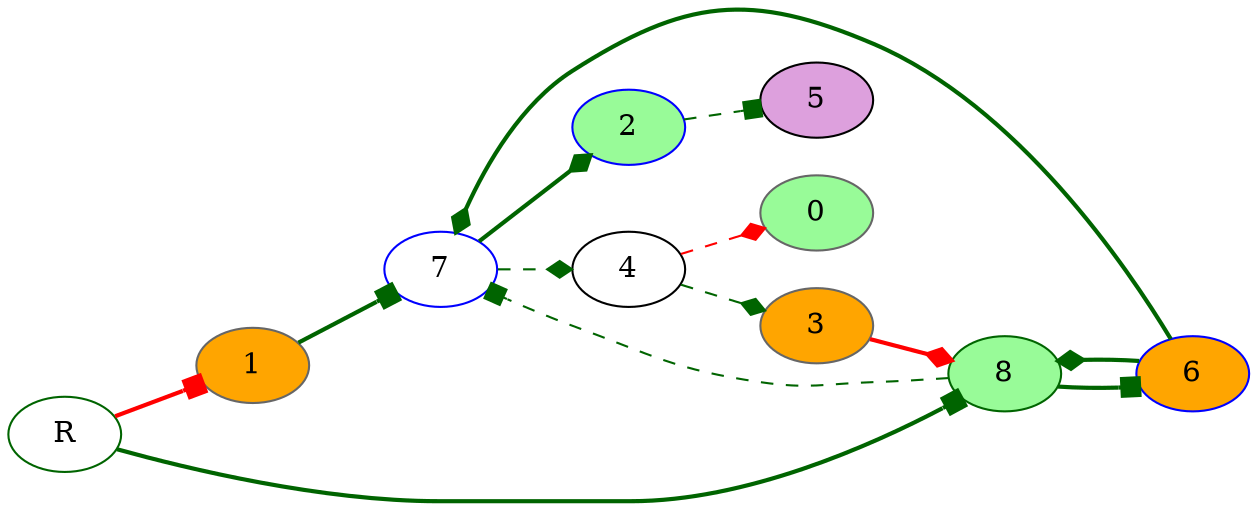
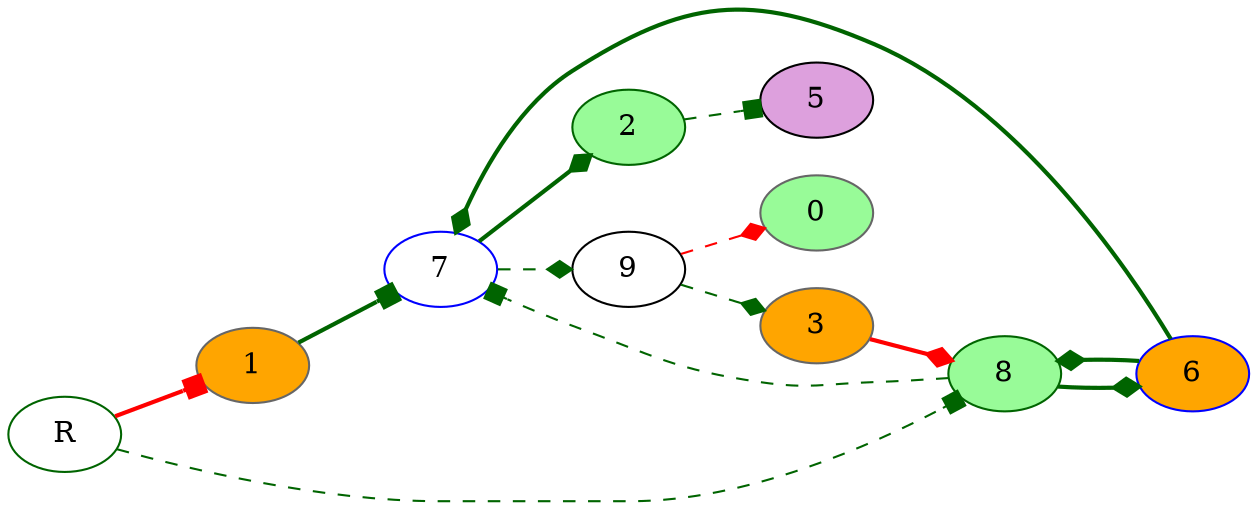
node "2": color blue -> darkgreen
node "4": label "4" -> "9"
edge "8" -> "6": arrowhead box -> diamond
edge "R" -> "8": style bold -> dashed
